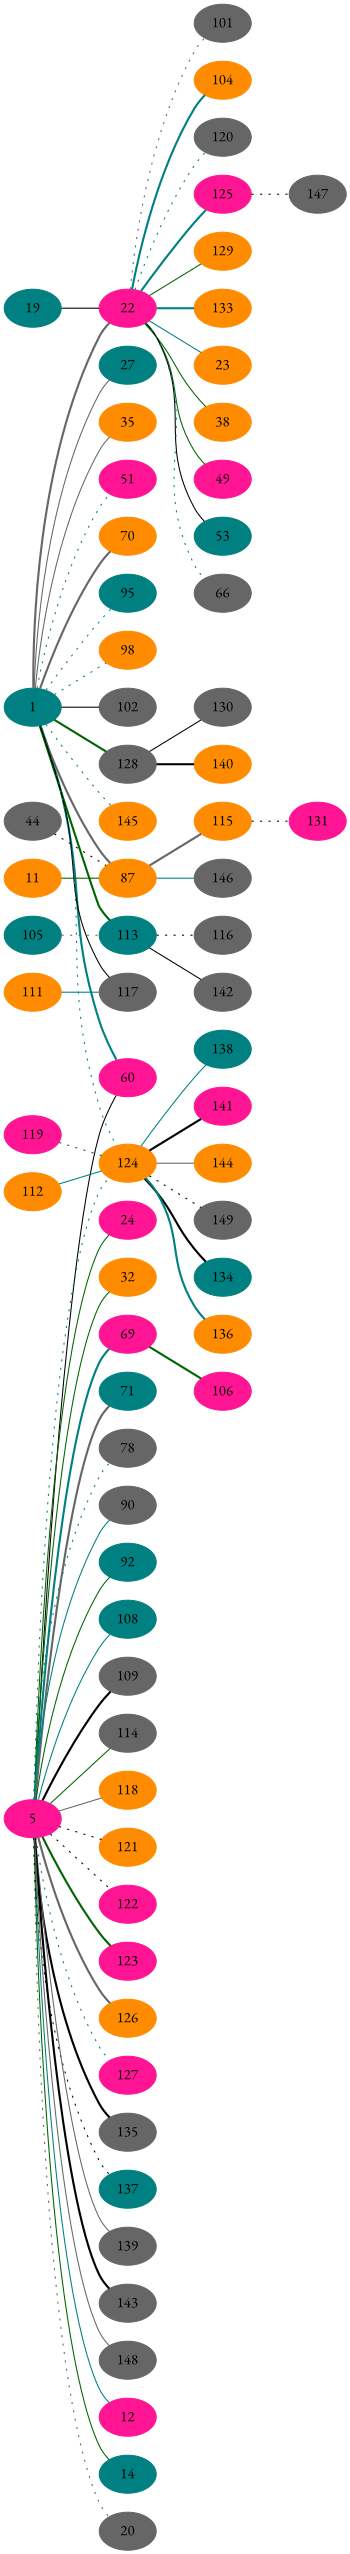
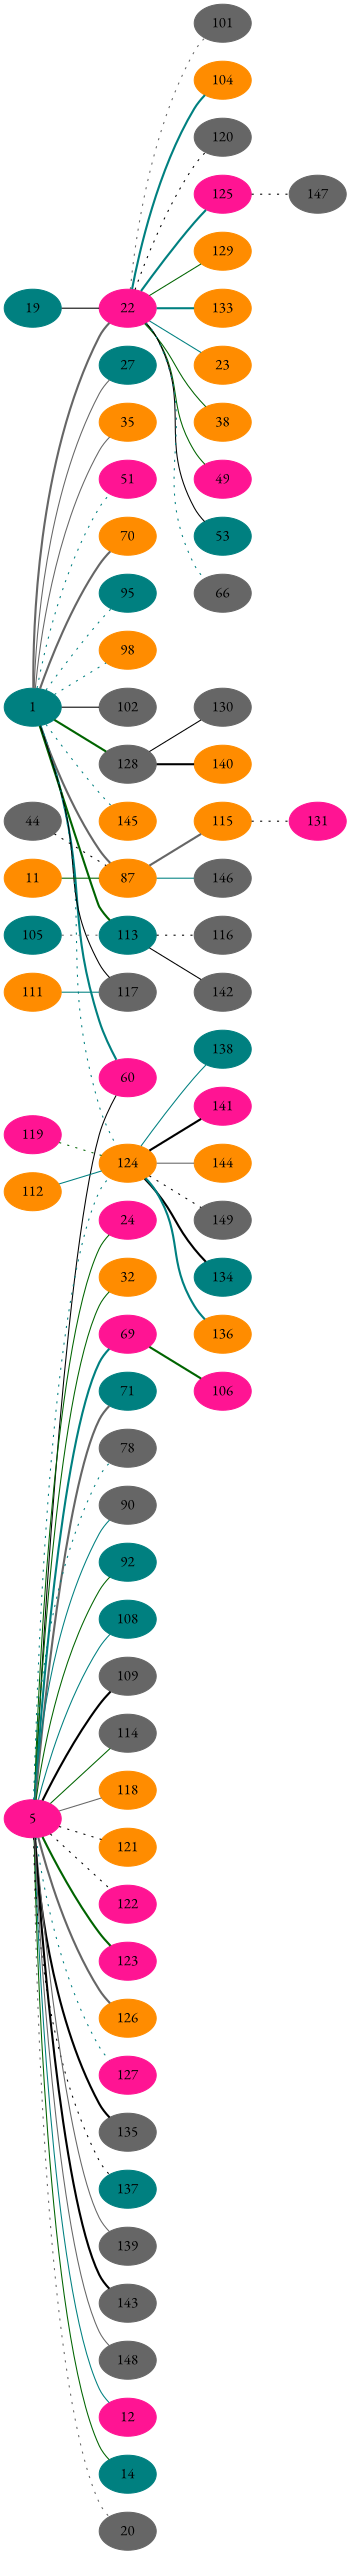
edge "120" -- "22": color teal -> black
